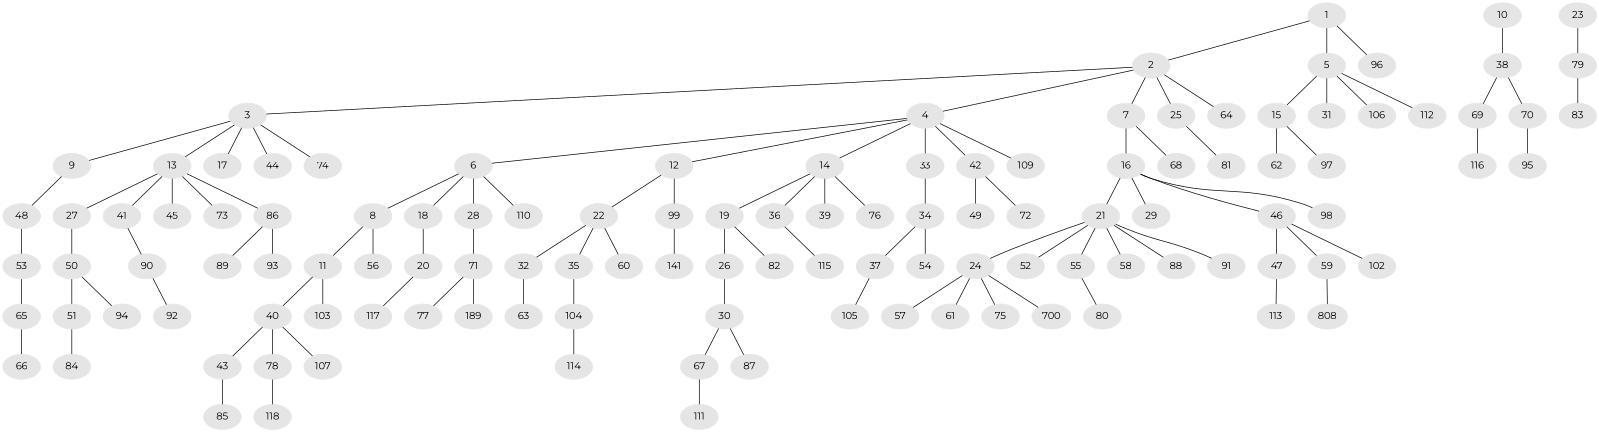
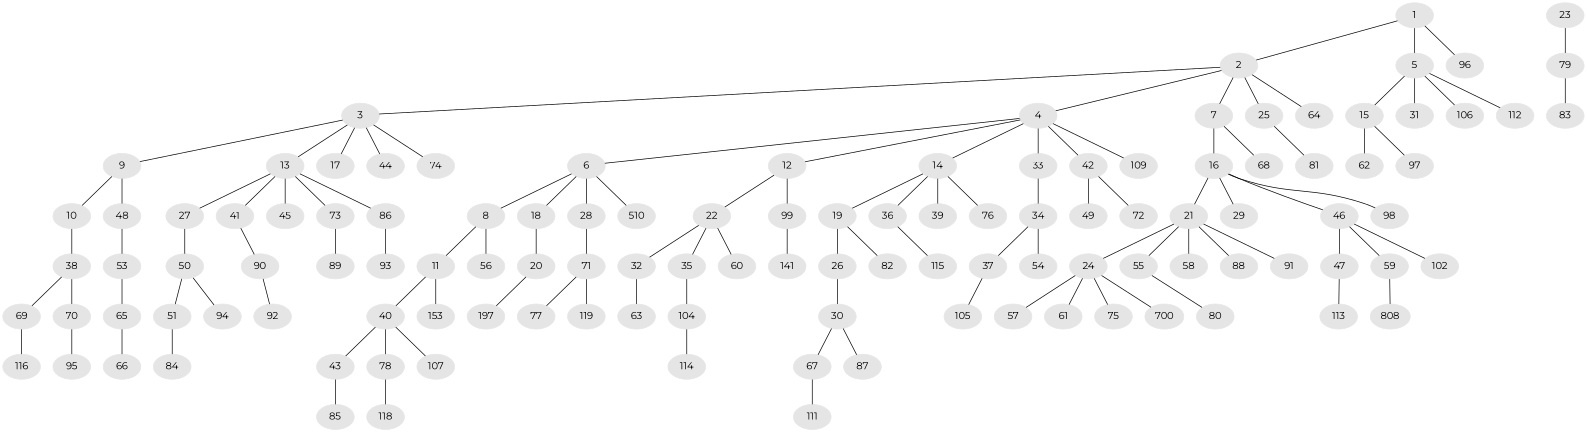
edge "9" -- "10": added
node "110": label "110" -> "510"
edge "86" -- "89": now "73" -- "89"
node "52": removed
node "103": label "103" -> "153"
node "117": label "117" -> "197"
node "189": label "189" -> "119"
